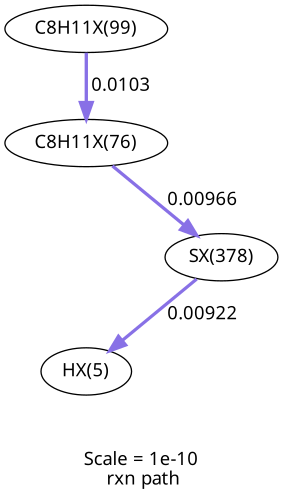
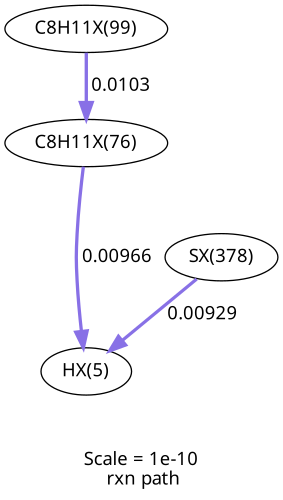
edge "C8H11X(76)" -> "SX(378)": now "C8H11X(76)" -> "HX(5)"
edge "SX(378)" -> "HX(5)": label " 0.00922" -> " 0.00929"
